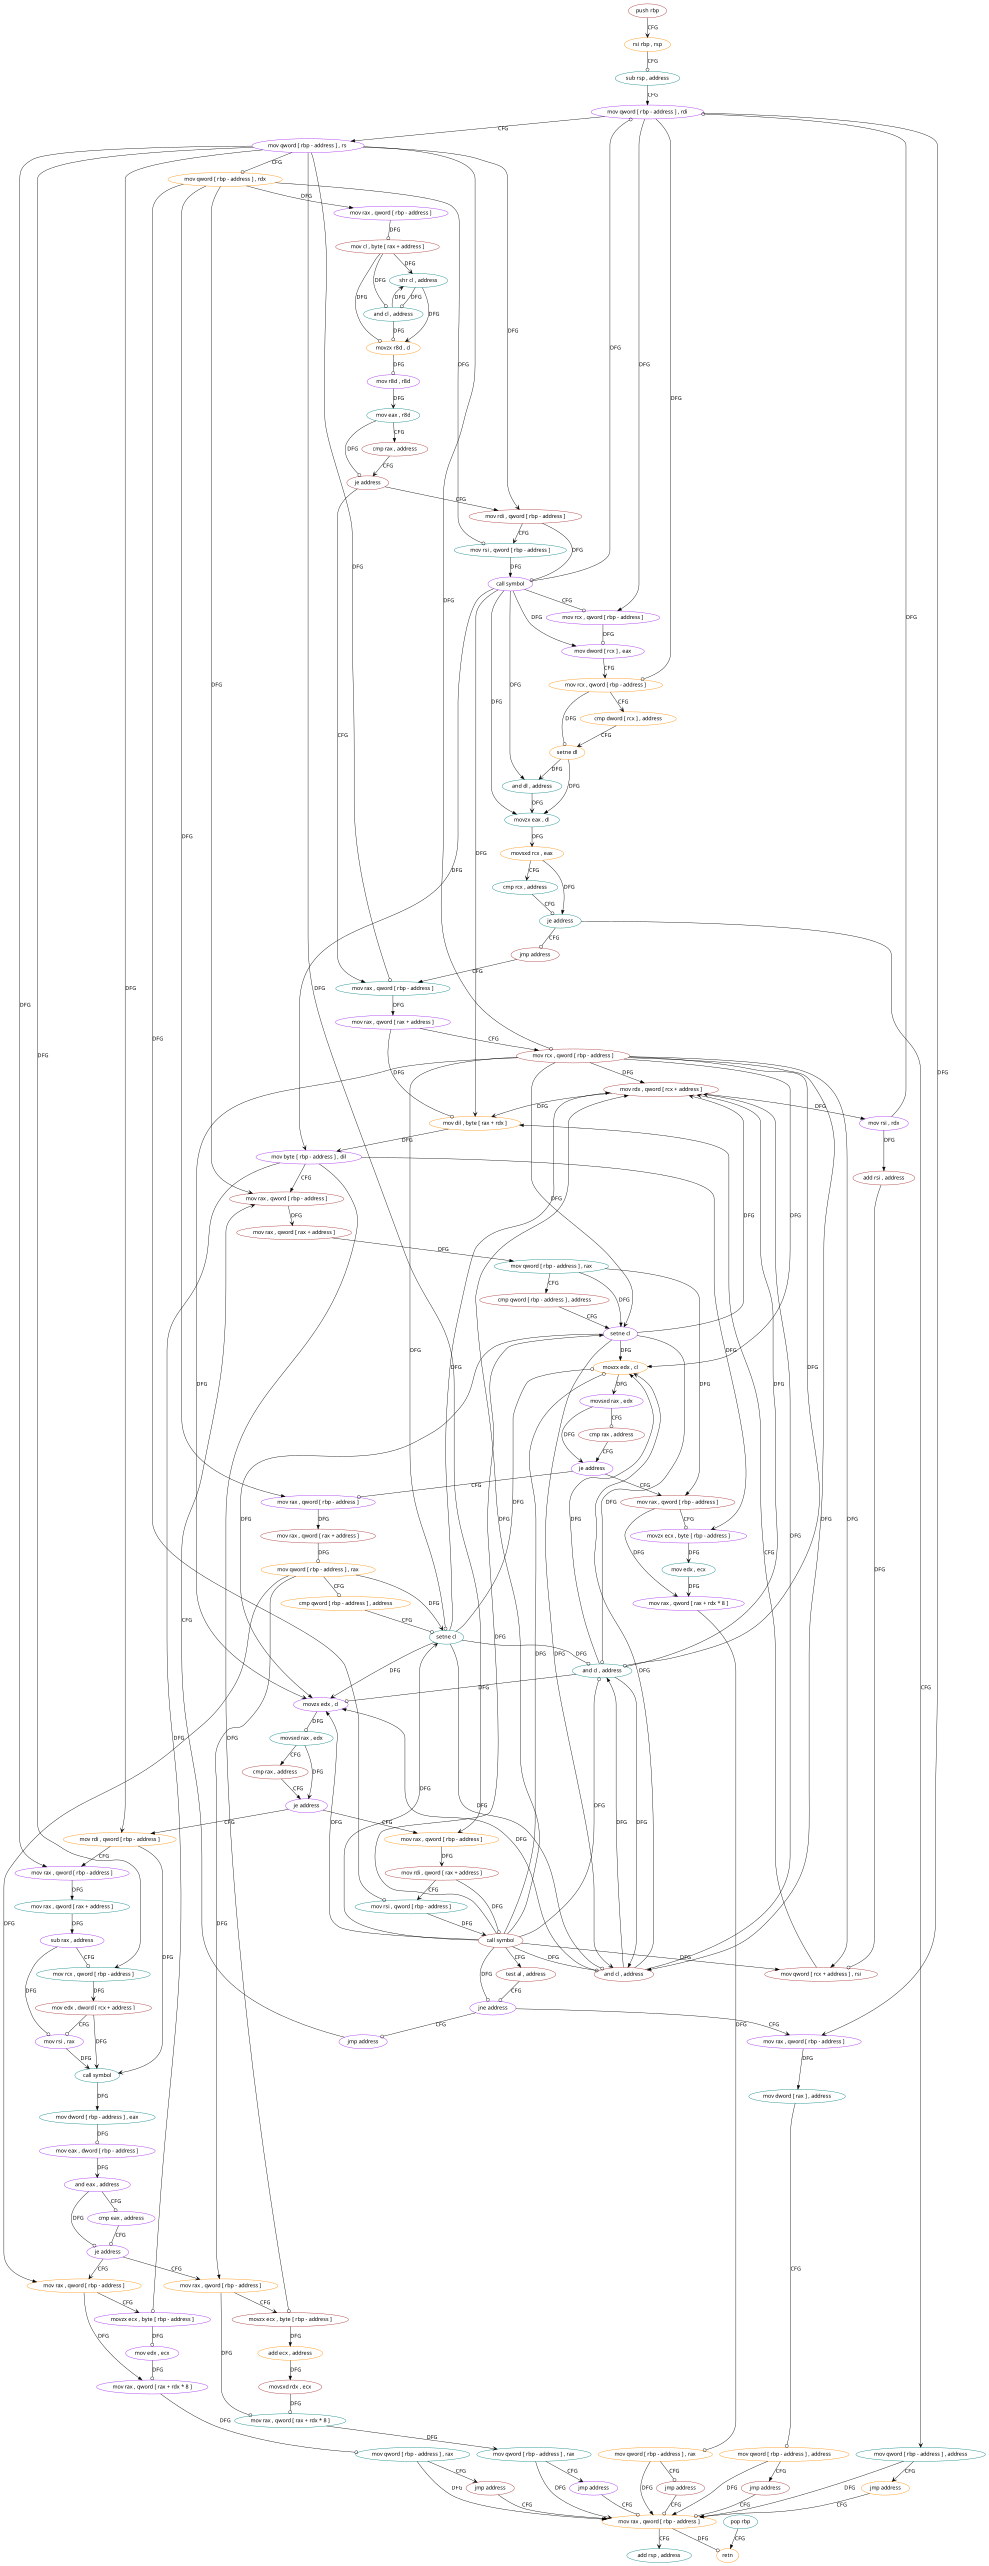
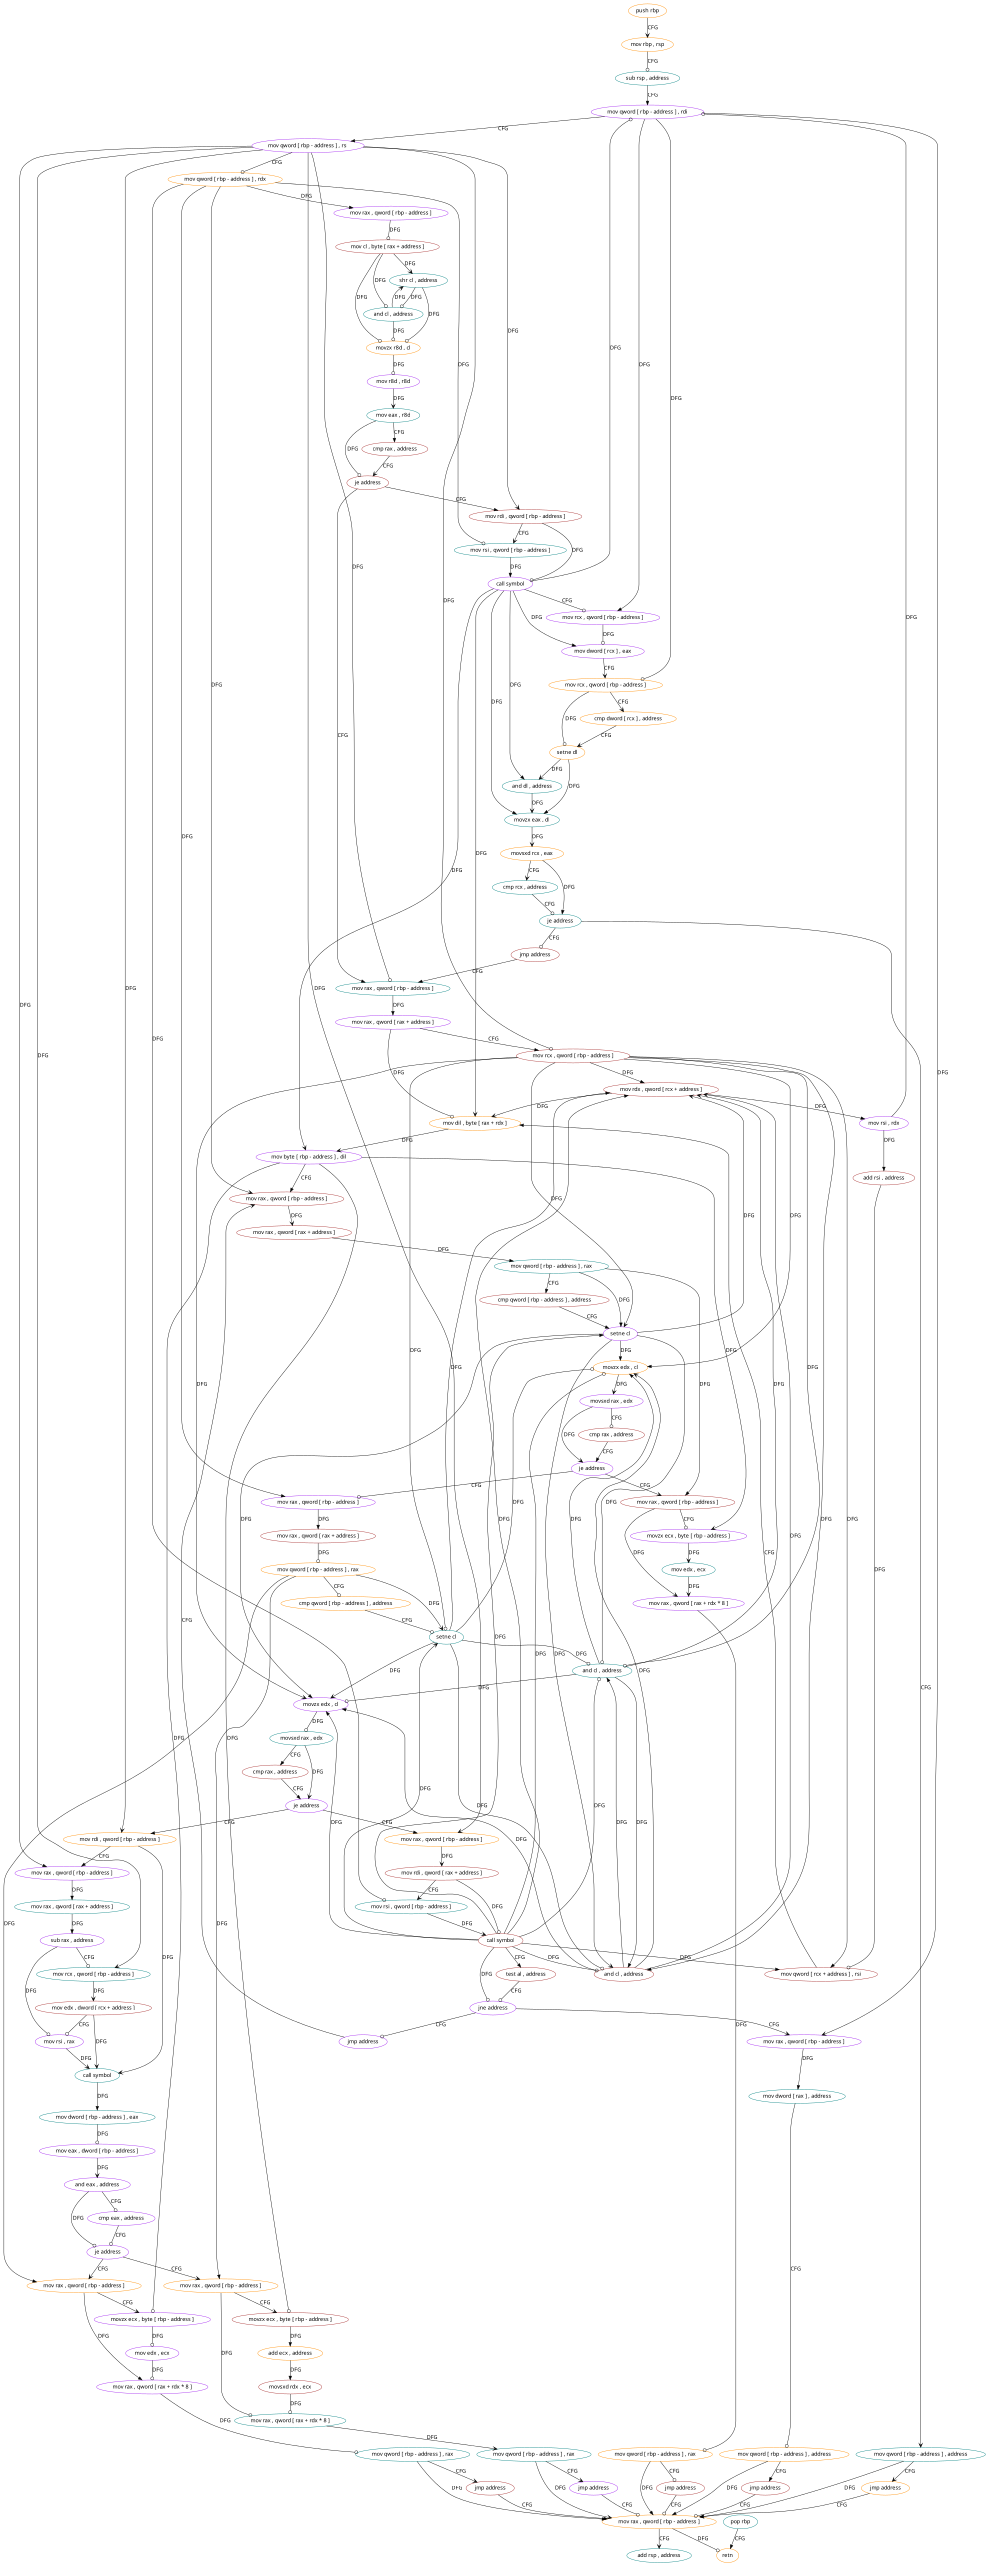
node "push rbp": color brown -> darkorange
node "rsi rbp , rsp": label "rsi rbp , rsp" -> "mov rbp , rsp"
edge "shr cl , address" -> "movzx r8d , cl": arrowhead vee -> odot
